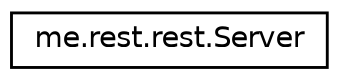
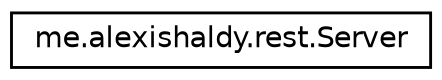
node "me.rest.rest.Server": label "me.rest.rest.Server" -> "me.alexishaldy.rest.Server"
